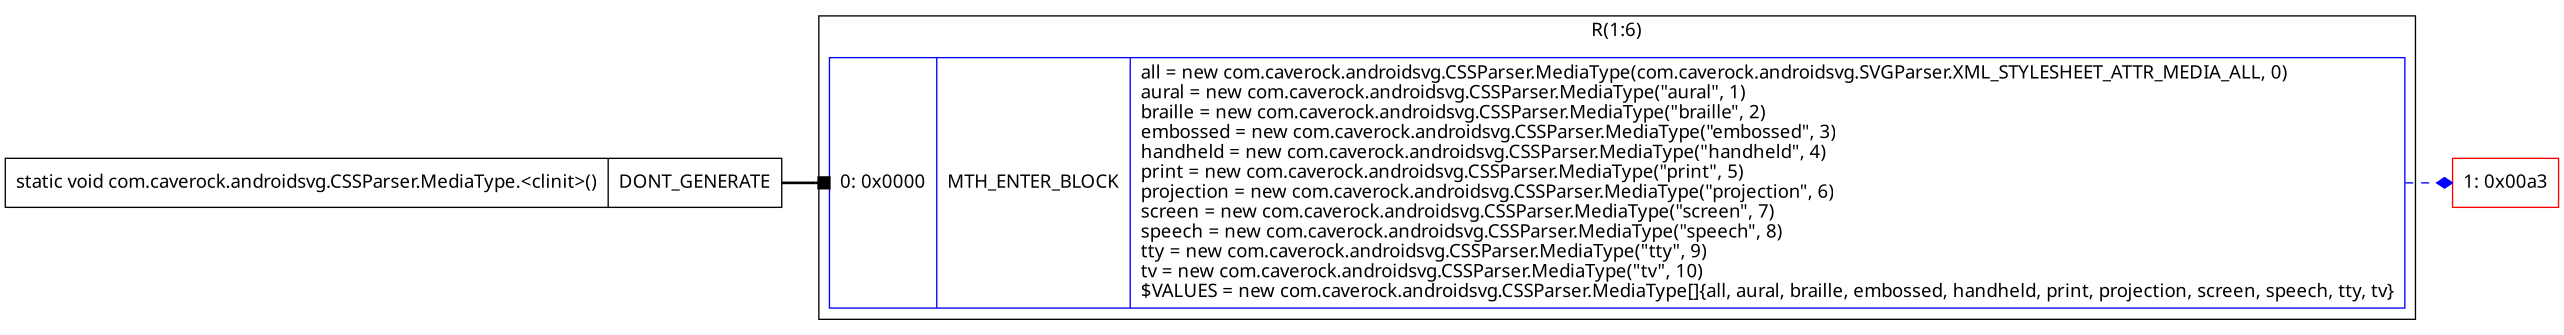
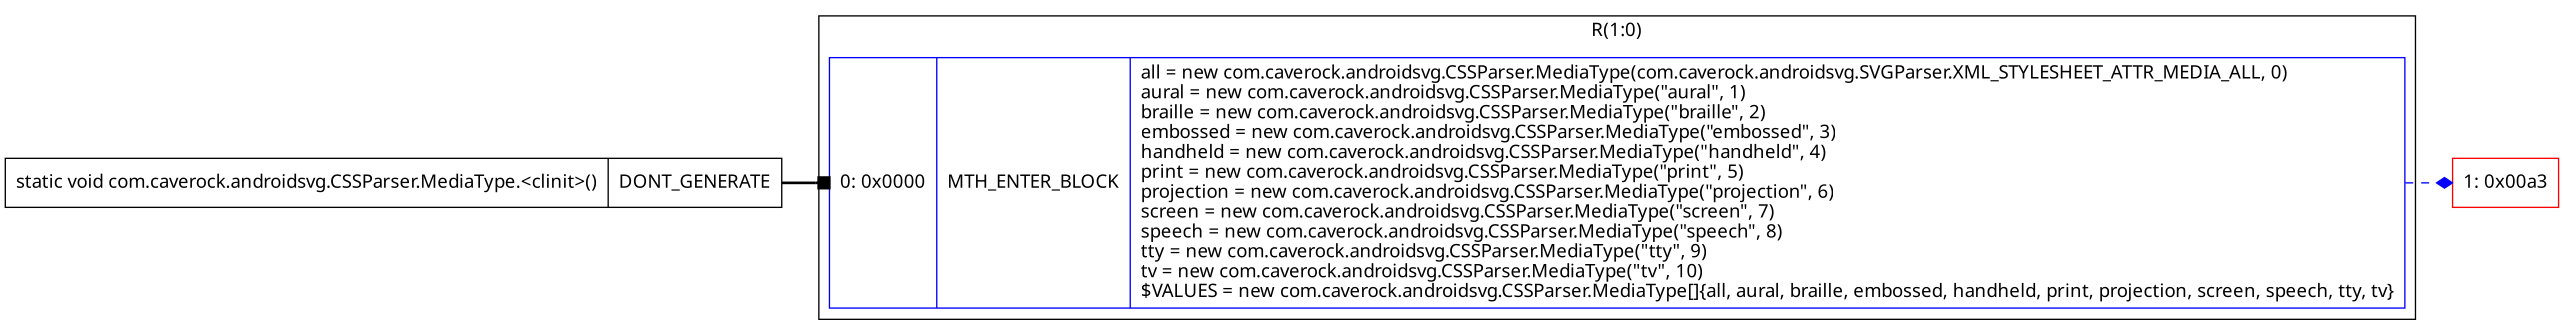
cluster "R(1:6)": label "R(1:6)" -> "R(1:0)"
